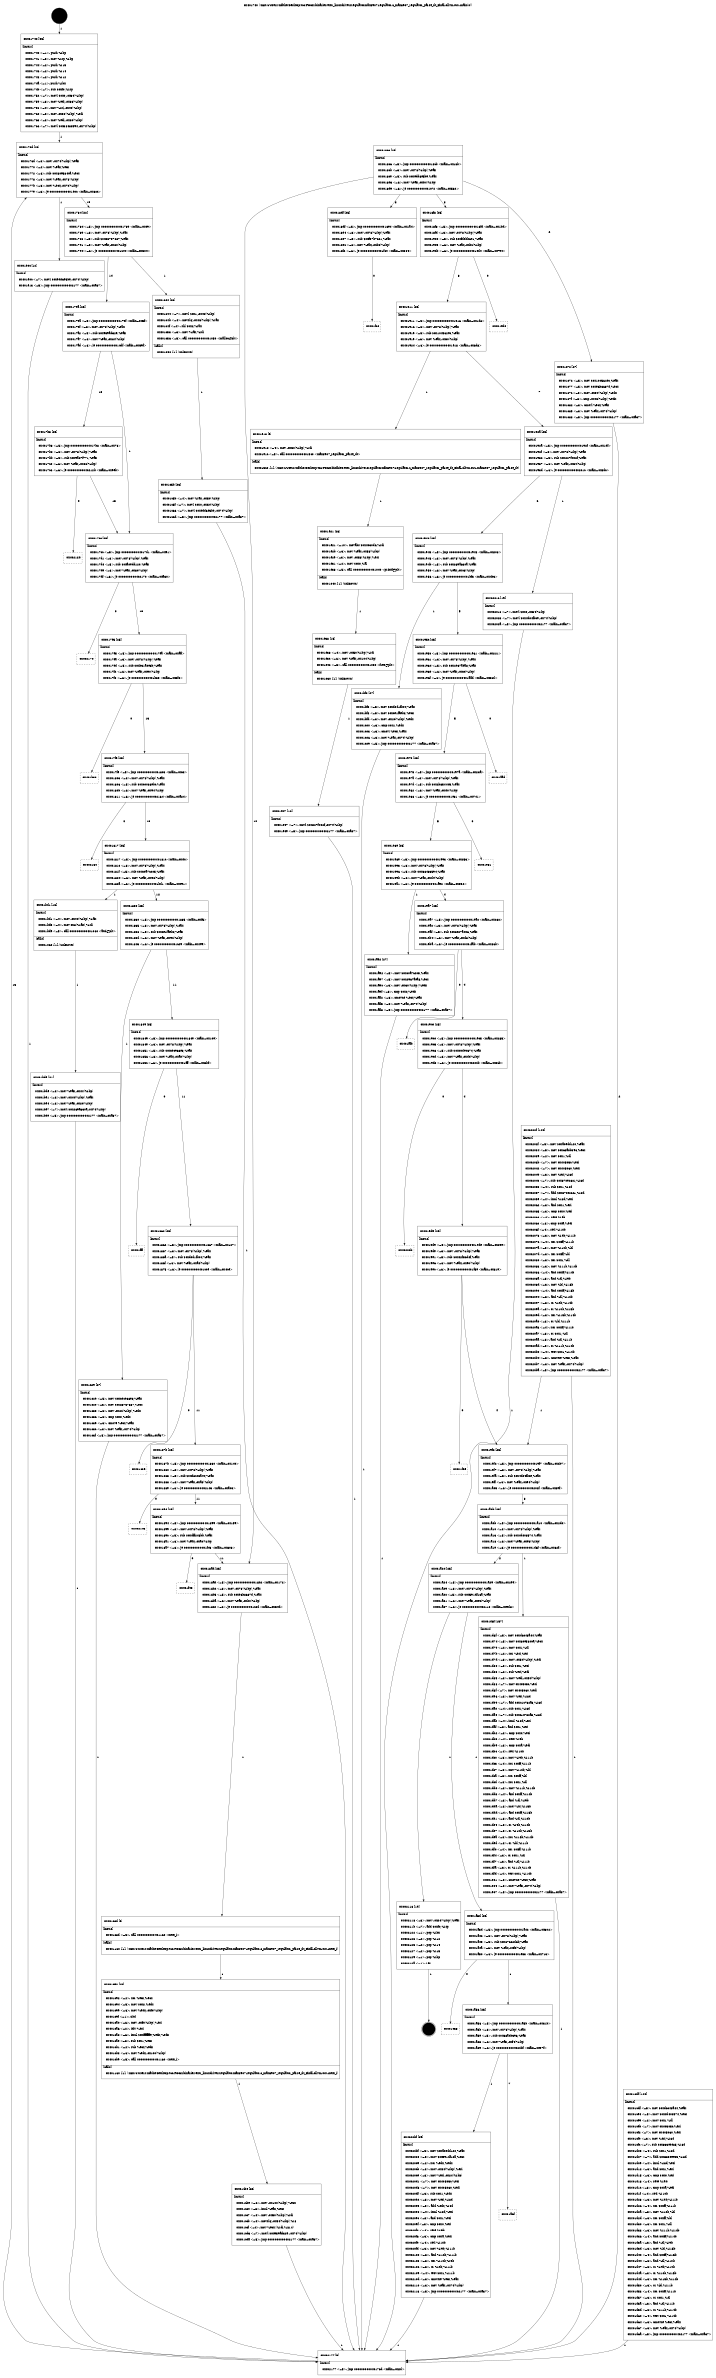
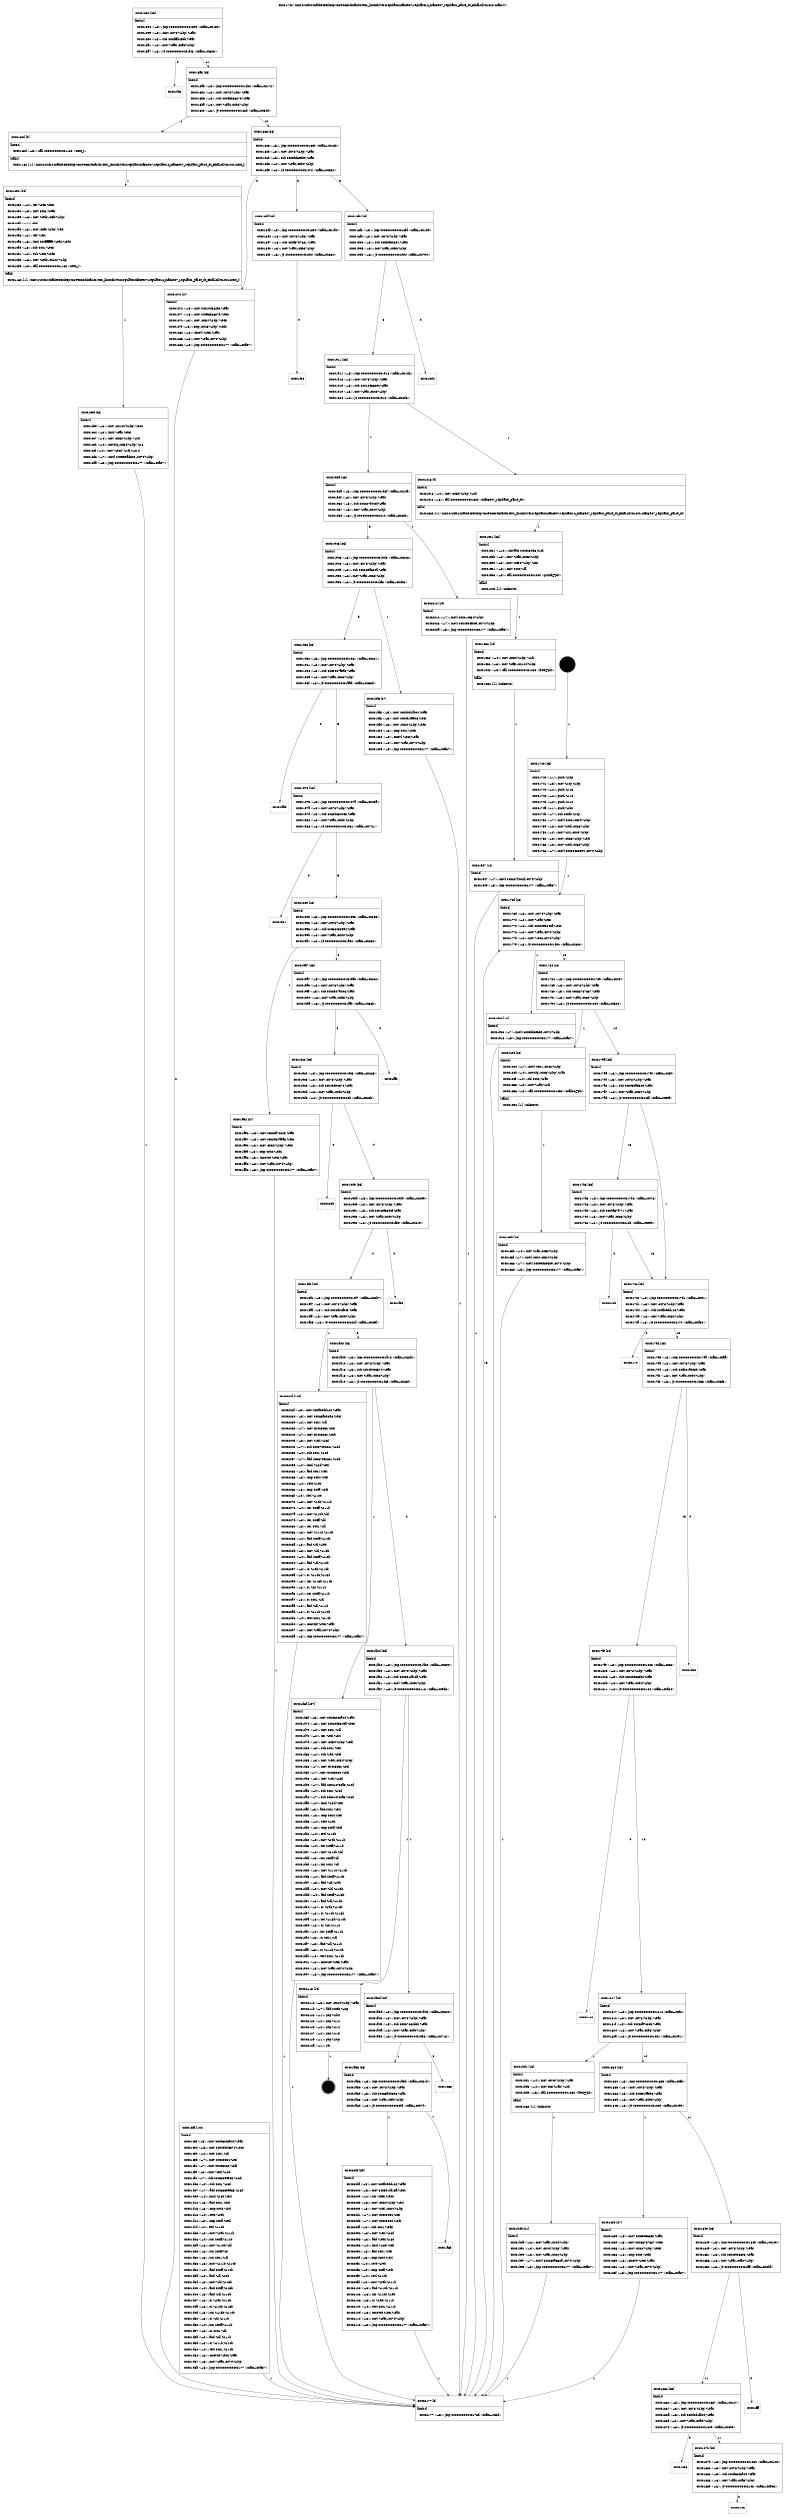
edge "0x4018c6 [25]" -> "0x4018ad [25]": reversed
edge "0x40202f [144]" -> "0x4019f2 [25]": reversed
edge "0x40187b [25]" -> "0x401894 [25]": removed, label "11"
